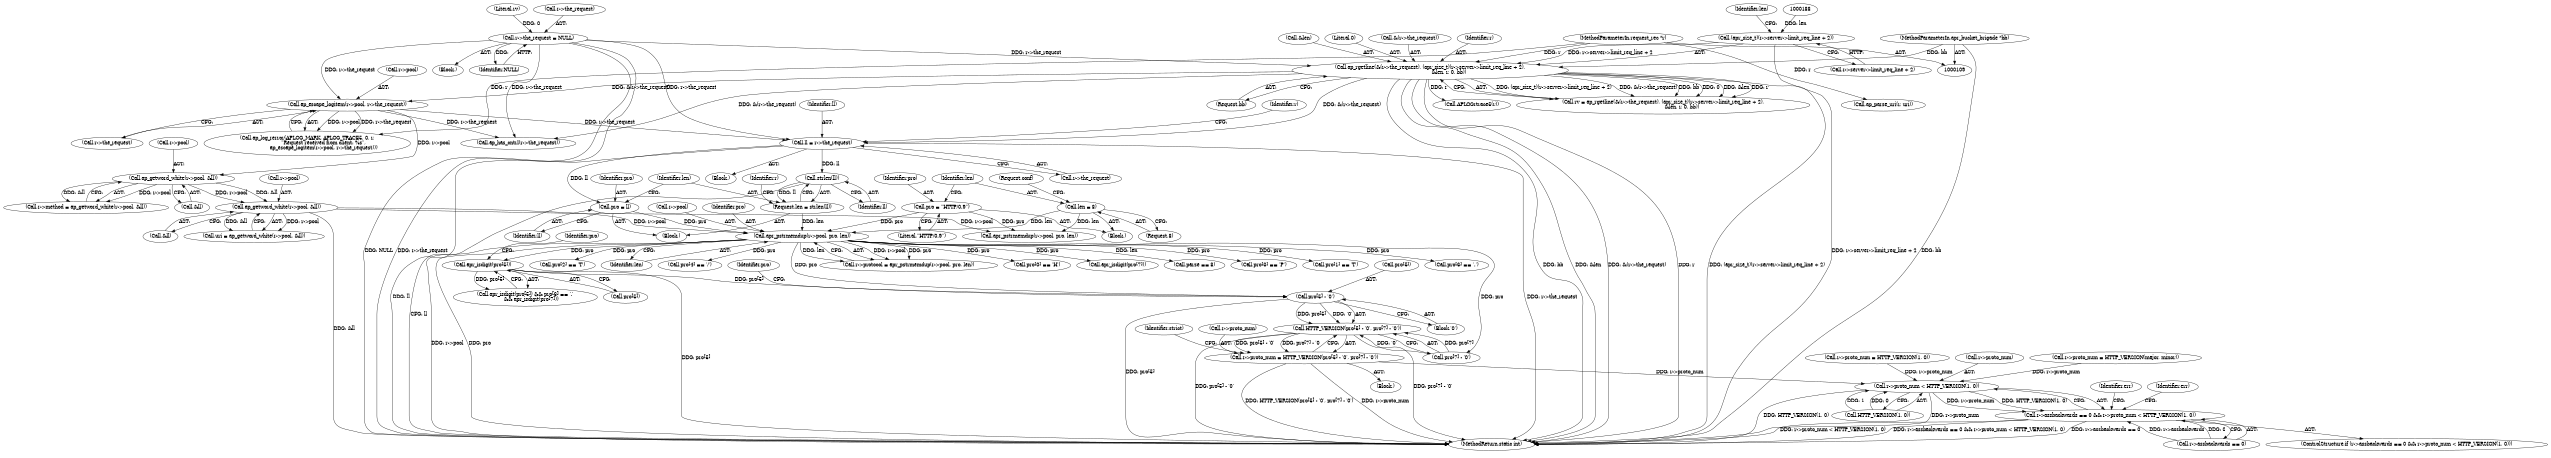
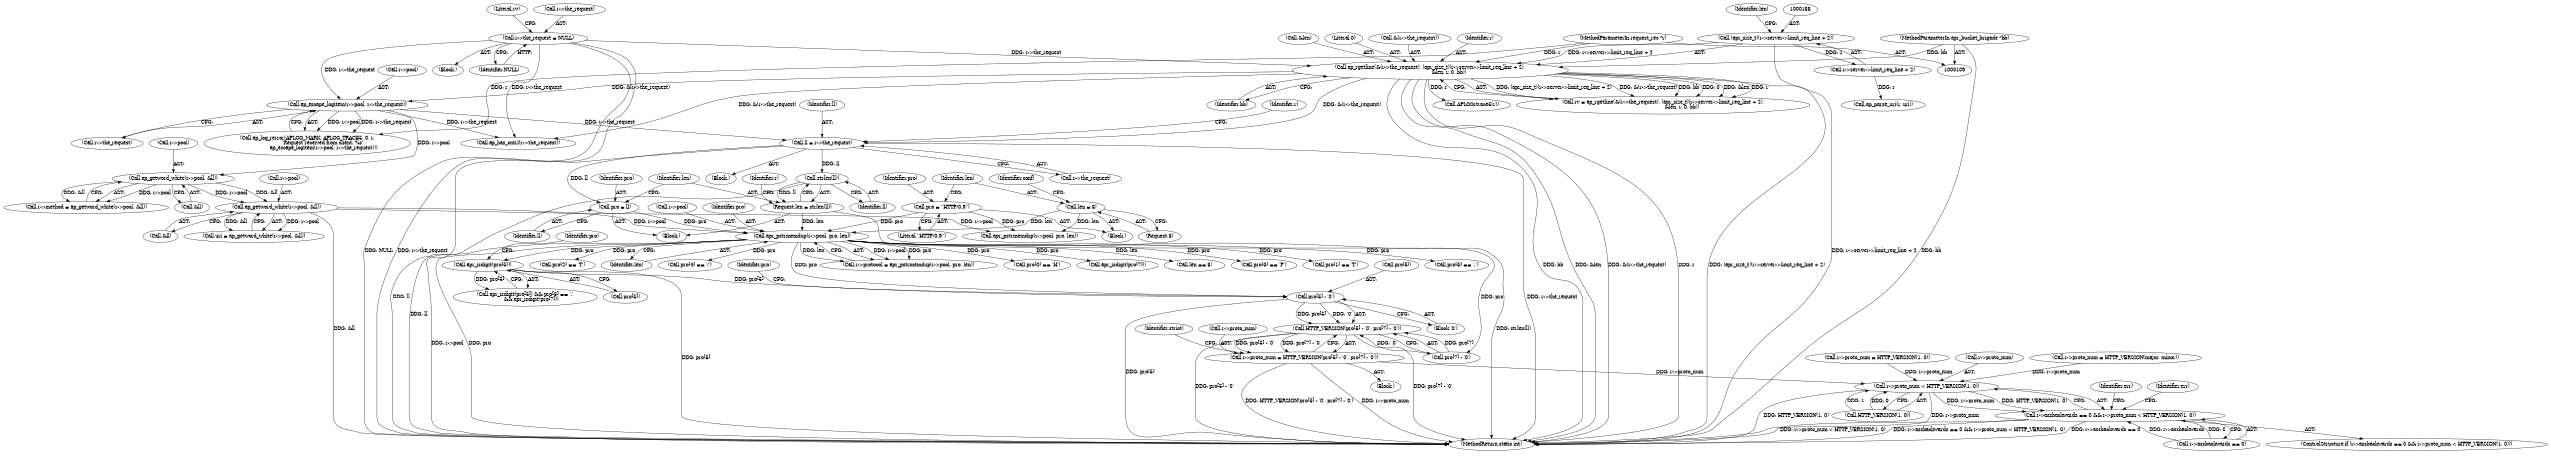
edge "(Literal,rv)" -> "(Call,r->the_request = NULL)": label "DDG: 0" -> "CFG: "
edge "1000188" -> "(Call,(apr_size_t)(r->server->limit_req_line + 2))": label "DDG: len" -> "AST: "
edge "(Call,r->the_request = NULL)" -> "(Identifier,NULL)": label "DDG: " -> "CFG: "
edge "(Call,(apr_size_t)(r->server->limit_req_line + 2))" -> "(Call,r->server->limit_req_line + 2)": label "CFG: " -> "DDG: 1"
edge "(Call,r->server->limit_req_line + 2)" -> "(Call,(apr_size_t)(r->server->limit_req_line + 2))": label "HTTP: " -> "AST: "
edge "(MethodParameterIn,request_rec *r)" -> "(Call,ap_parse_uri(r, uri))": now "(Call,r->server->limit_req_line + 2)" -> "(Call,ap_parse_uri(r, uri))"
edge "(Call,r->the_request = NULL)" -> "(Call,ll = r->the_request)": removed, label "DDG: r->the_request"
node "(Request,bb)": label "(Request,bb)" -> "(Identifier,bb)"
node "(Request,conf)": label "(Request,conf)" -> "(Identifier,conf)"
edge "(Request,len = strlen(ll))" -> "(MethodReturn,static int)": added, label "DDG: strlen(ll)"
node "(Call,parse == 8)": label "(Call,parse == 8)" -> "(Call,len == 8)"
edge "(Call,strlen(ll))" -> "(MethodReturn,static int)": label "CFG: ll" -> "DDG: ll"
